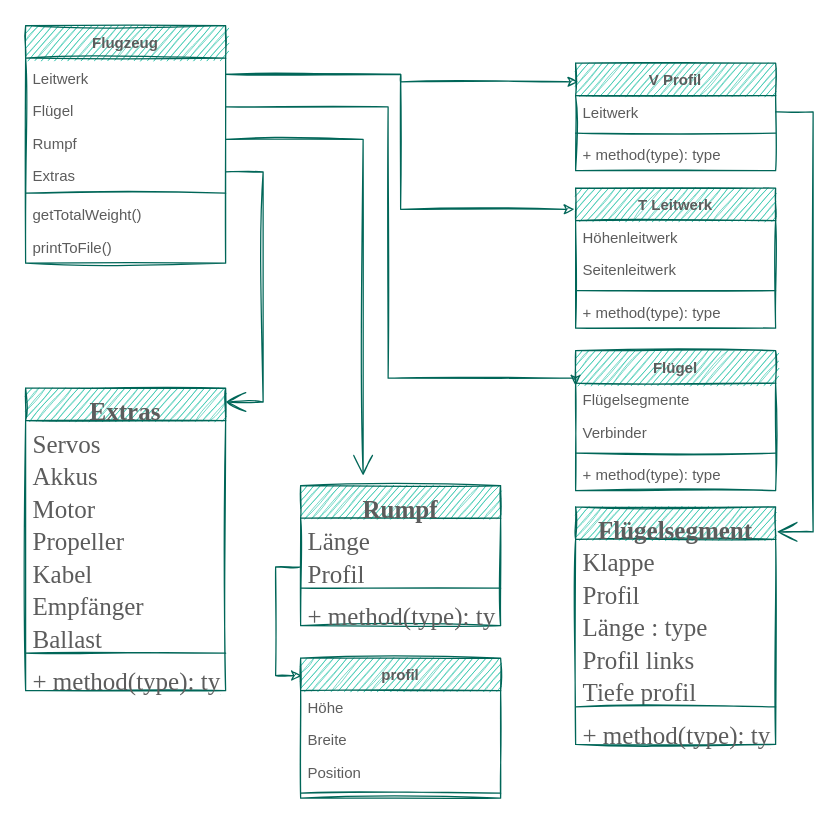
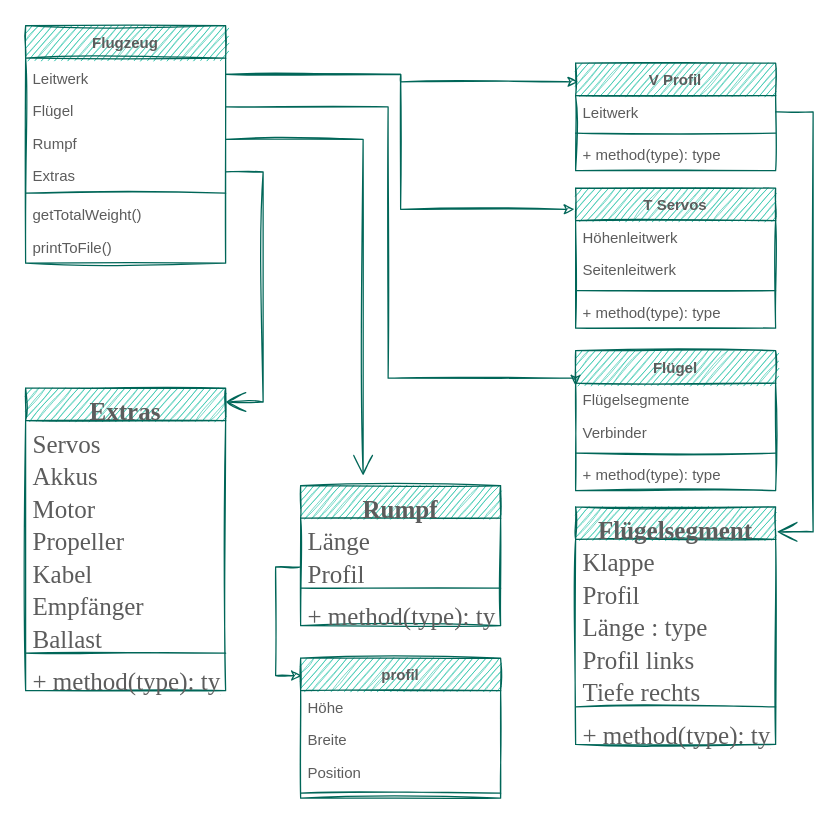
node "T Leitwerk": label "T Leitwerk" -> "T Servos"
node "Tiefe profil": label "Tiefe profil" -> "Tiefe rechts"
